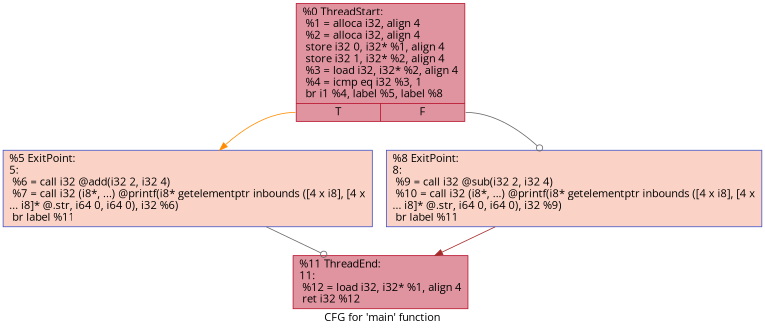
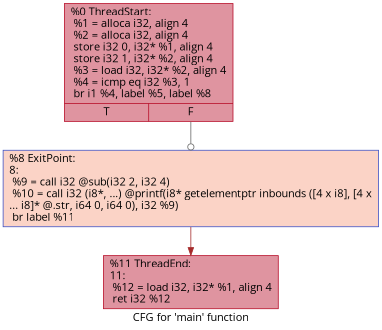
node "%5 ExitPoint:": removed
